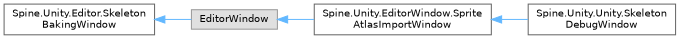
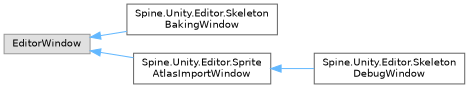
edge "EditorWindow" -> "Spine.Unity.Editor.Skeleton BakingWindow": reversed
node "Spine.Unity.EditorWindow.Sprite AtlasImportWindow": label "Spine.Unity.EditorWindow.Sprite AtlasImportWindow" -> "Spine.Unity.Editor.Sprite AtlasImportWindow"
node "Spine.Unity.Unity.Skeleton DebugWindow": label "Spine.Unity.Unity.Skeleton DebugWindow" -> "Spine.Unity.Editor.Skeleton DebugWindow"
